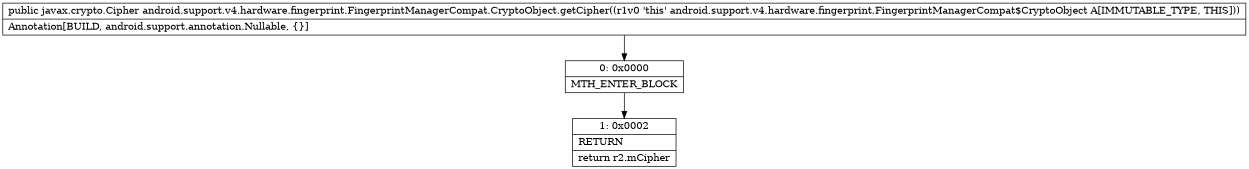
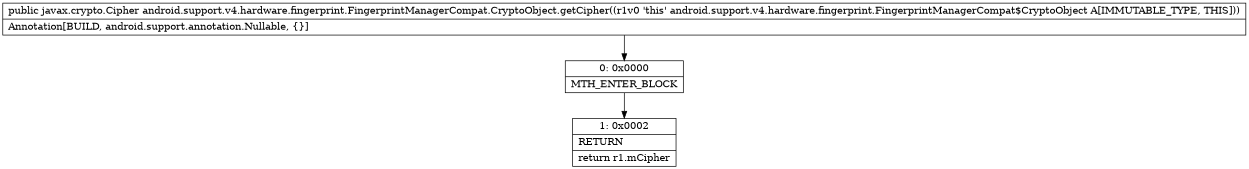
node "1: 0x0002": text "return r2.mCipher" -> "return r1.mCipher"
